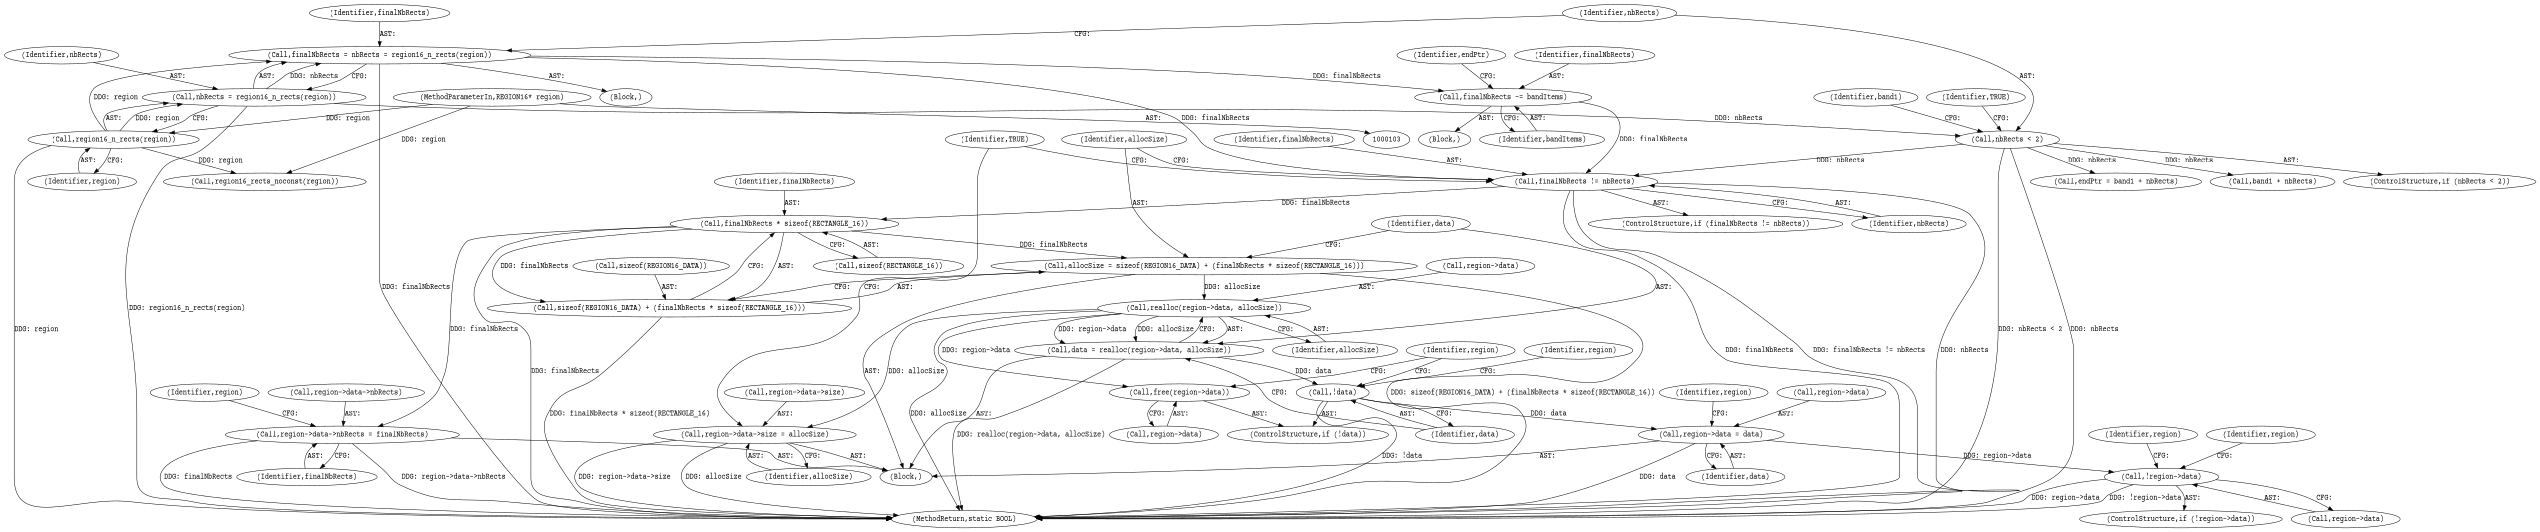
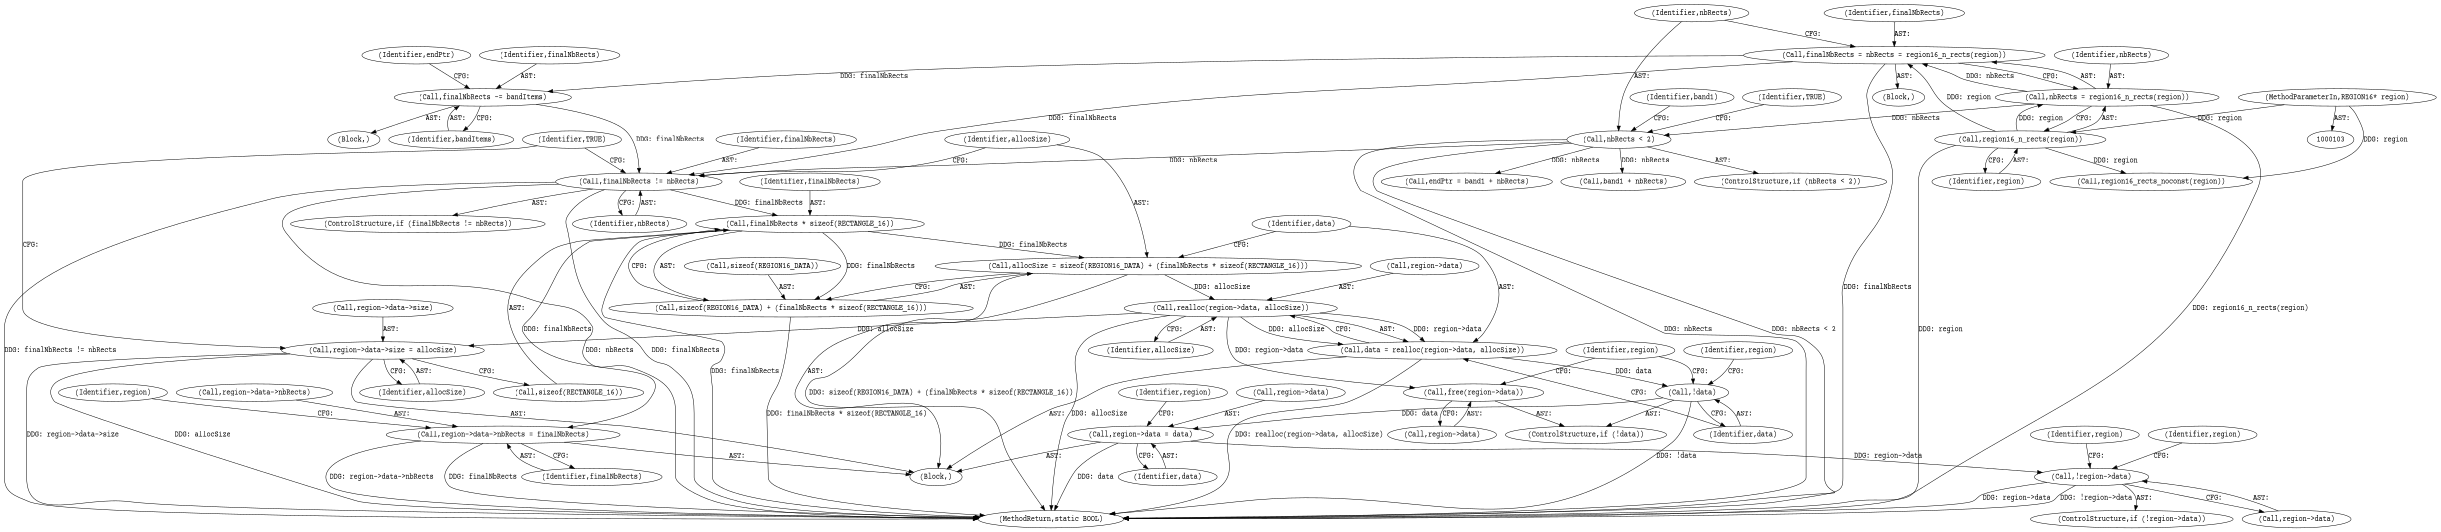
edge "(Call,finalNbRects * sizeof(RECTANGLE_16))" -> "(Call,sizeof(RECTANGLE_16))": now "(Call,region->data->size = allocSize)" -> "(Call,sizeof(RECTANGLE_16))"
